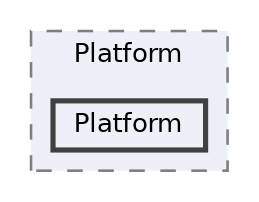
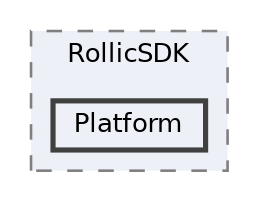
cluster "Platform": label "Platform" -> "RollicSDK"
